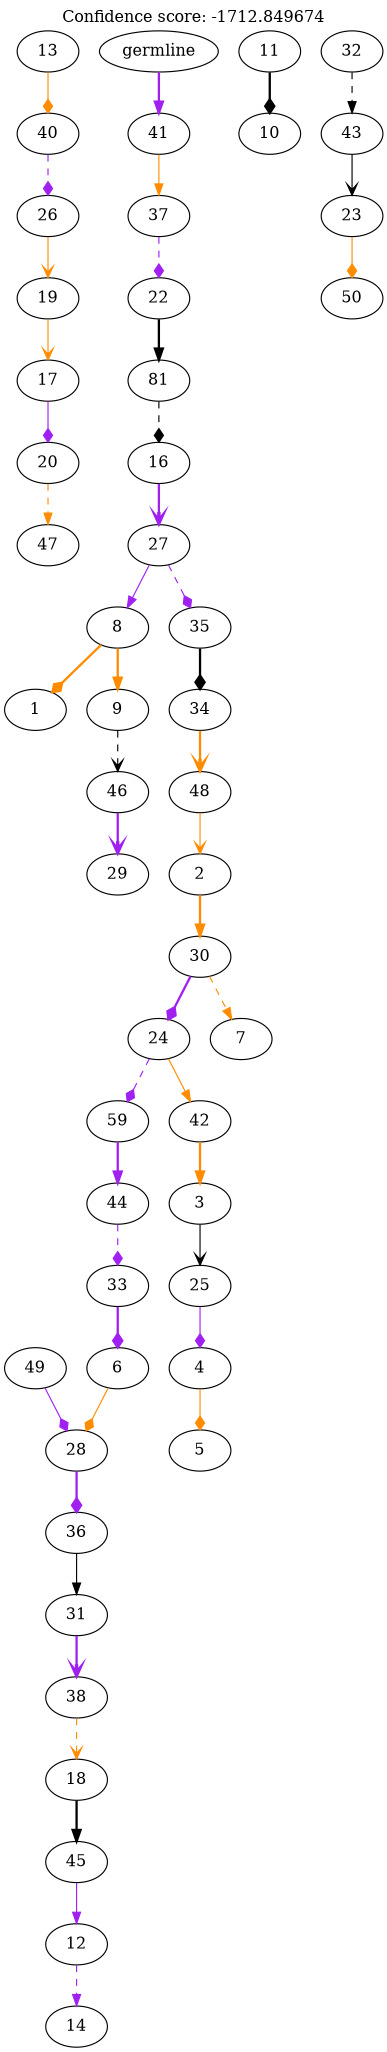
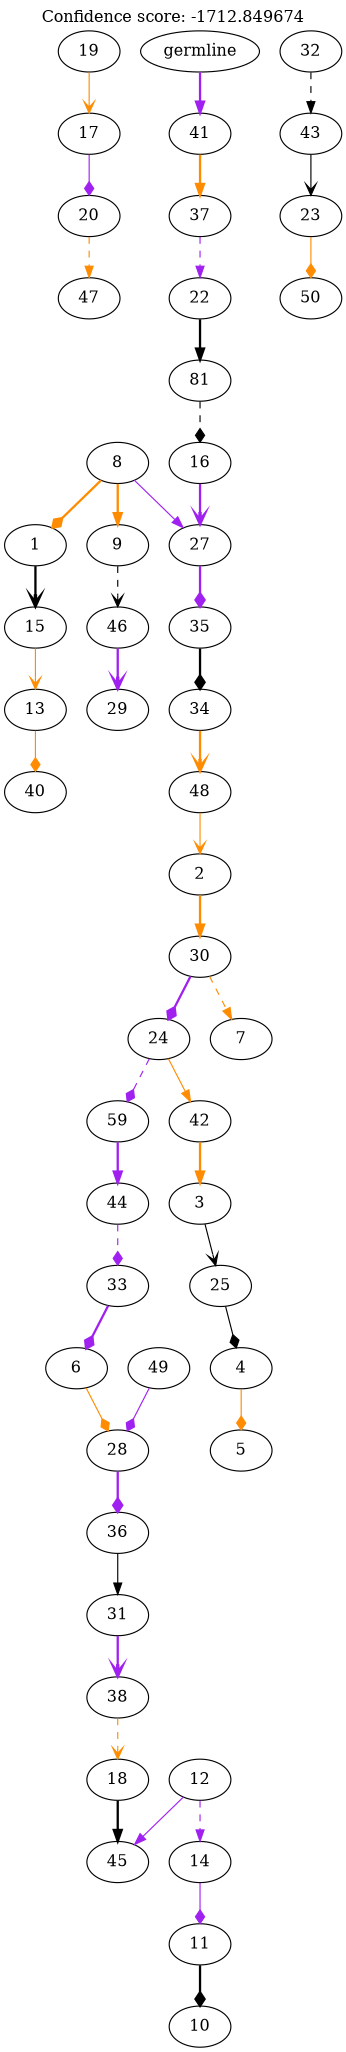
edge "41" -> "37": style solid -> bold
node "26": removed
edge "37" -> "22": arrowhead diamond -> normal
edge "27" -> "35": style dashed -> bold
edge "27" -> "8": reversed
node "15": added
edge "25" -> "4": color purple -> black
edge "14" -> "11": added
edge "45" -> "12": reversed
